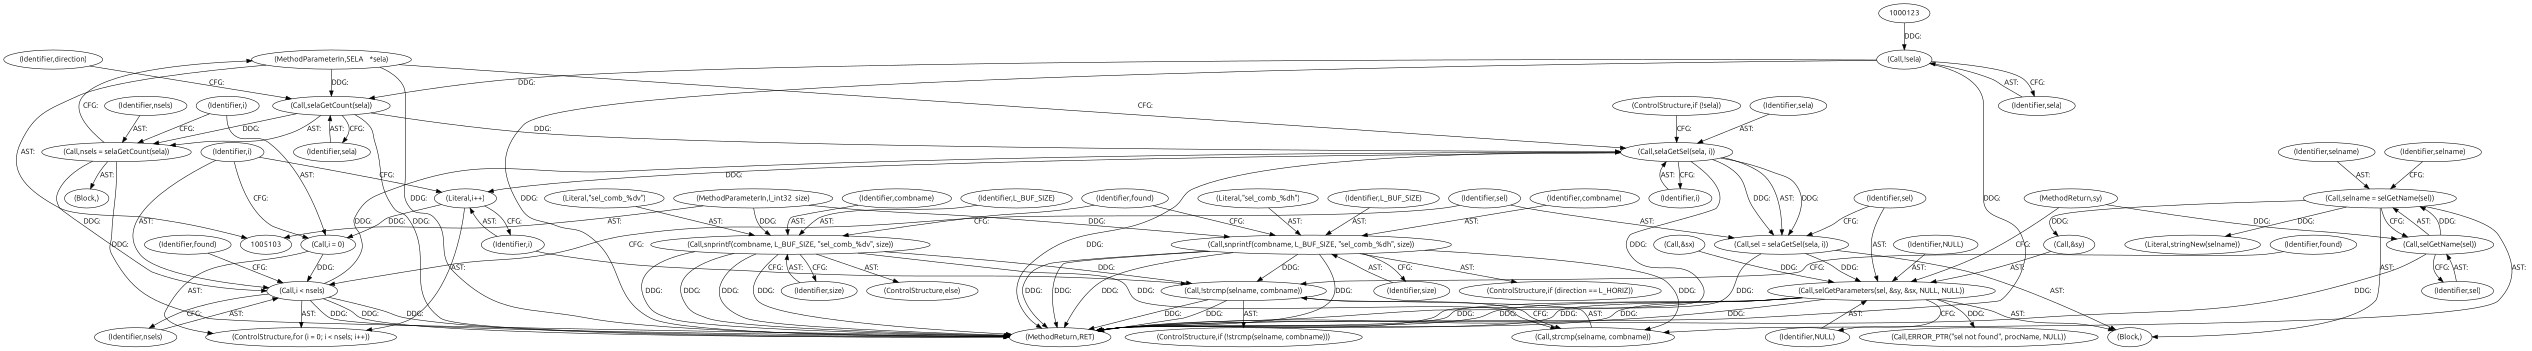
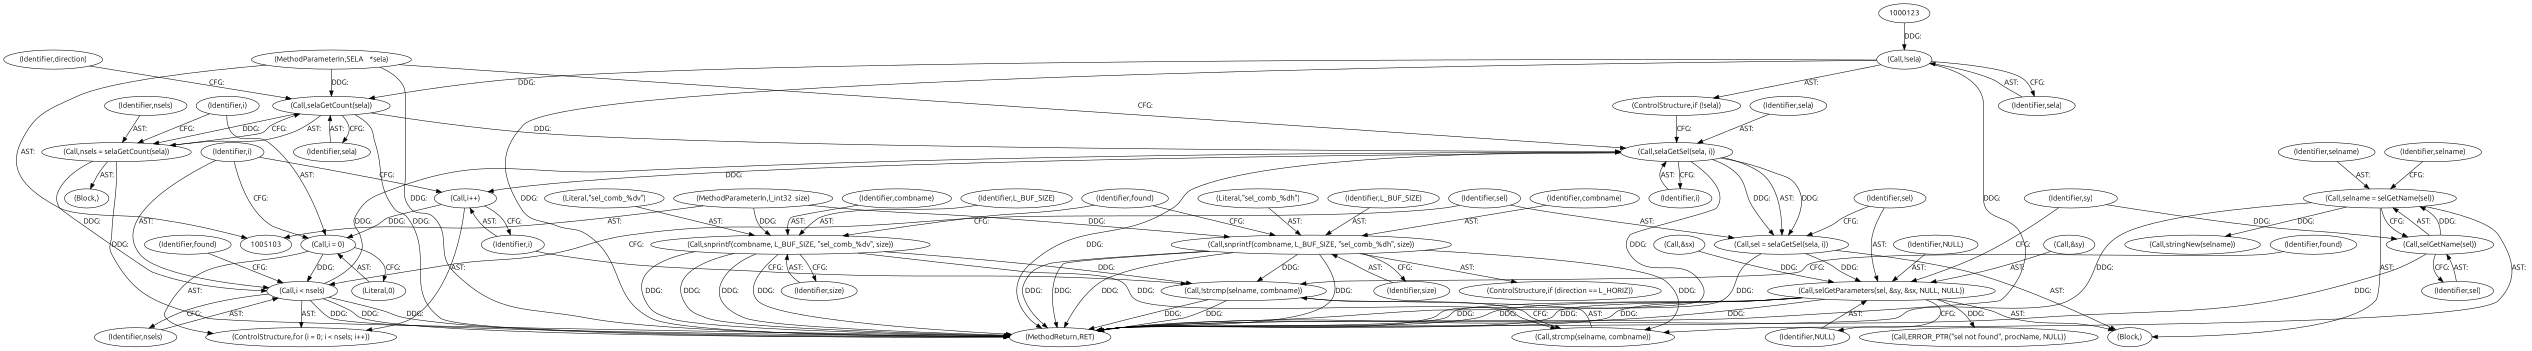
edge "(Call,nsels = selaGetCount(sela))" -> "(MethodParameterIn,SELA    *sela)": now "(Call,nsels = selaGetCount(sela))" -> "(Call,selaGetCount(sela))"
edge "(Call,!sela)" -> "(ControlStructure,if (!sela))": added, label "AST:"
node "(Literal,i++)": label "(Literal,i++)" -> "(Call,i++)"
node "(MethodReturn,sy)": label "(MethodReturn,sy)" -> "(Identifier,sy)"
edge "(Call,selname = selGetName(sel))" -> "(Call,&sy)": now "(Call,selname = selGetName(sel))" -> "(MethodReturn,RET)"
node "(Literal,stringNew(selname))": label "(Literal,stringNew(selname))" -> "(Call,stringNew(selname))"
node "(Literal,0)": added
node "(ControlStructure,else)": removed
node "(ControlStructure,if (!strcmp(selname, combname)))": removed
